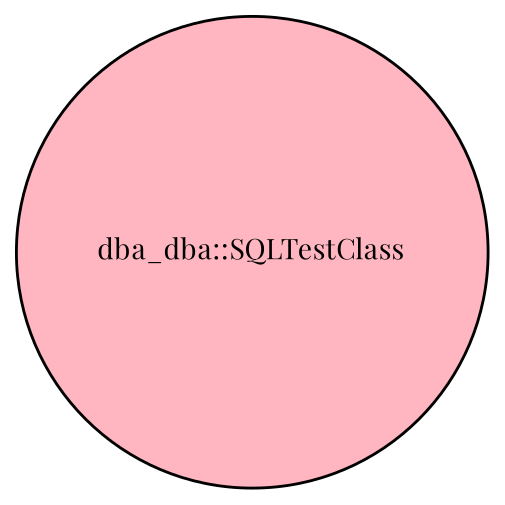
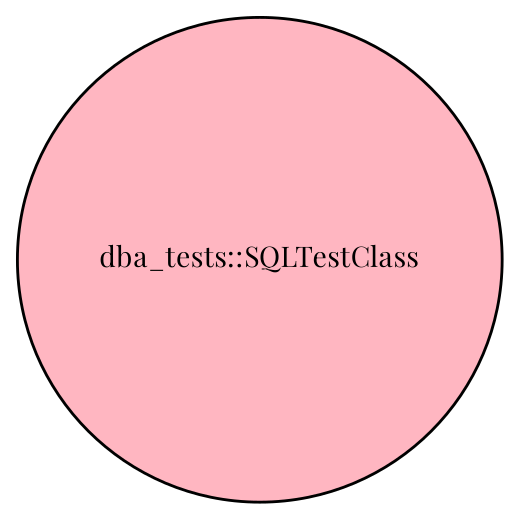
node "dba_dba::SQLTestClass": label "dba_dba::SQLTestClass" -> "dba_tests::SQLTestClass"
